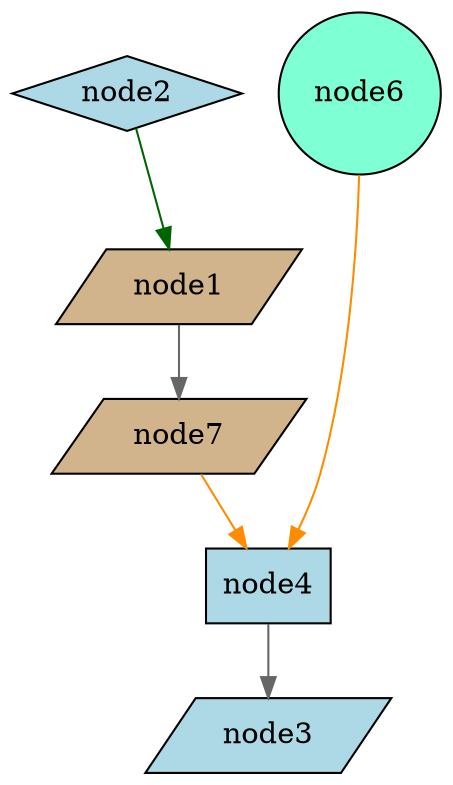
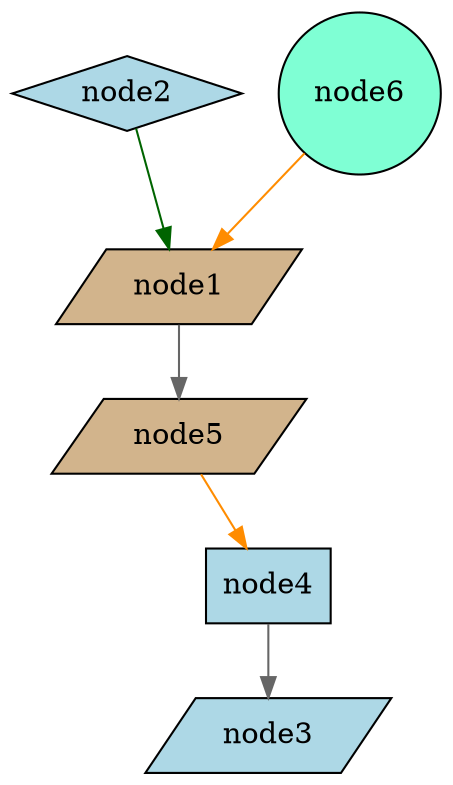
edge "node6" -> "node4": now "node6" -> "node1"
node "node7": label "node7" -> "node5"
